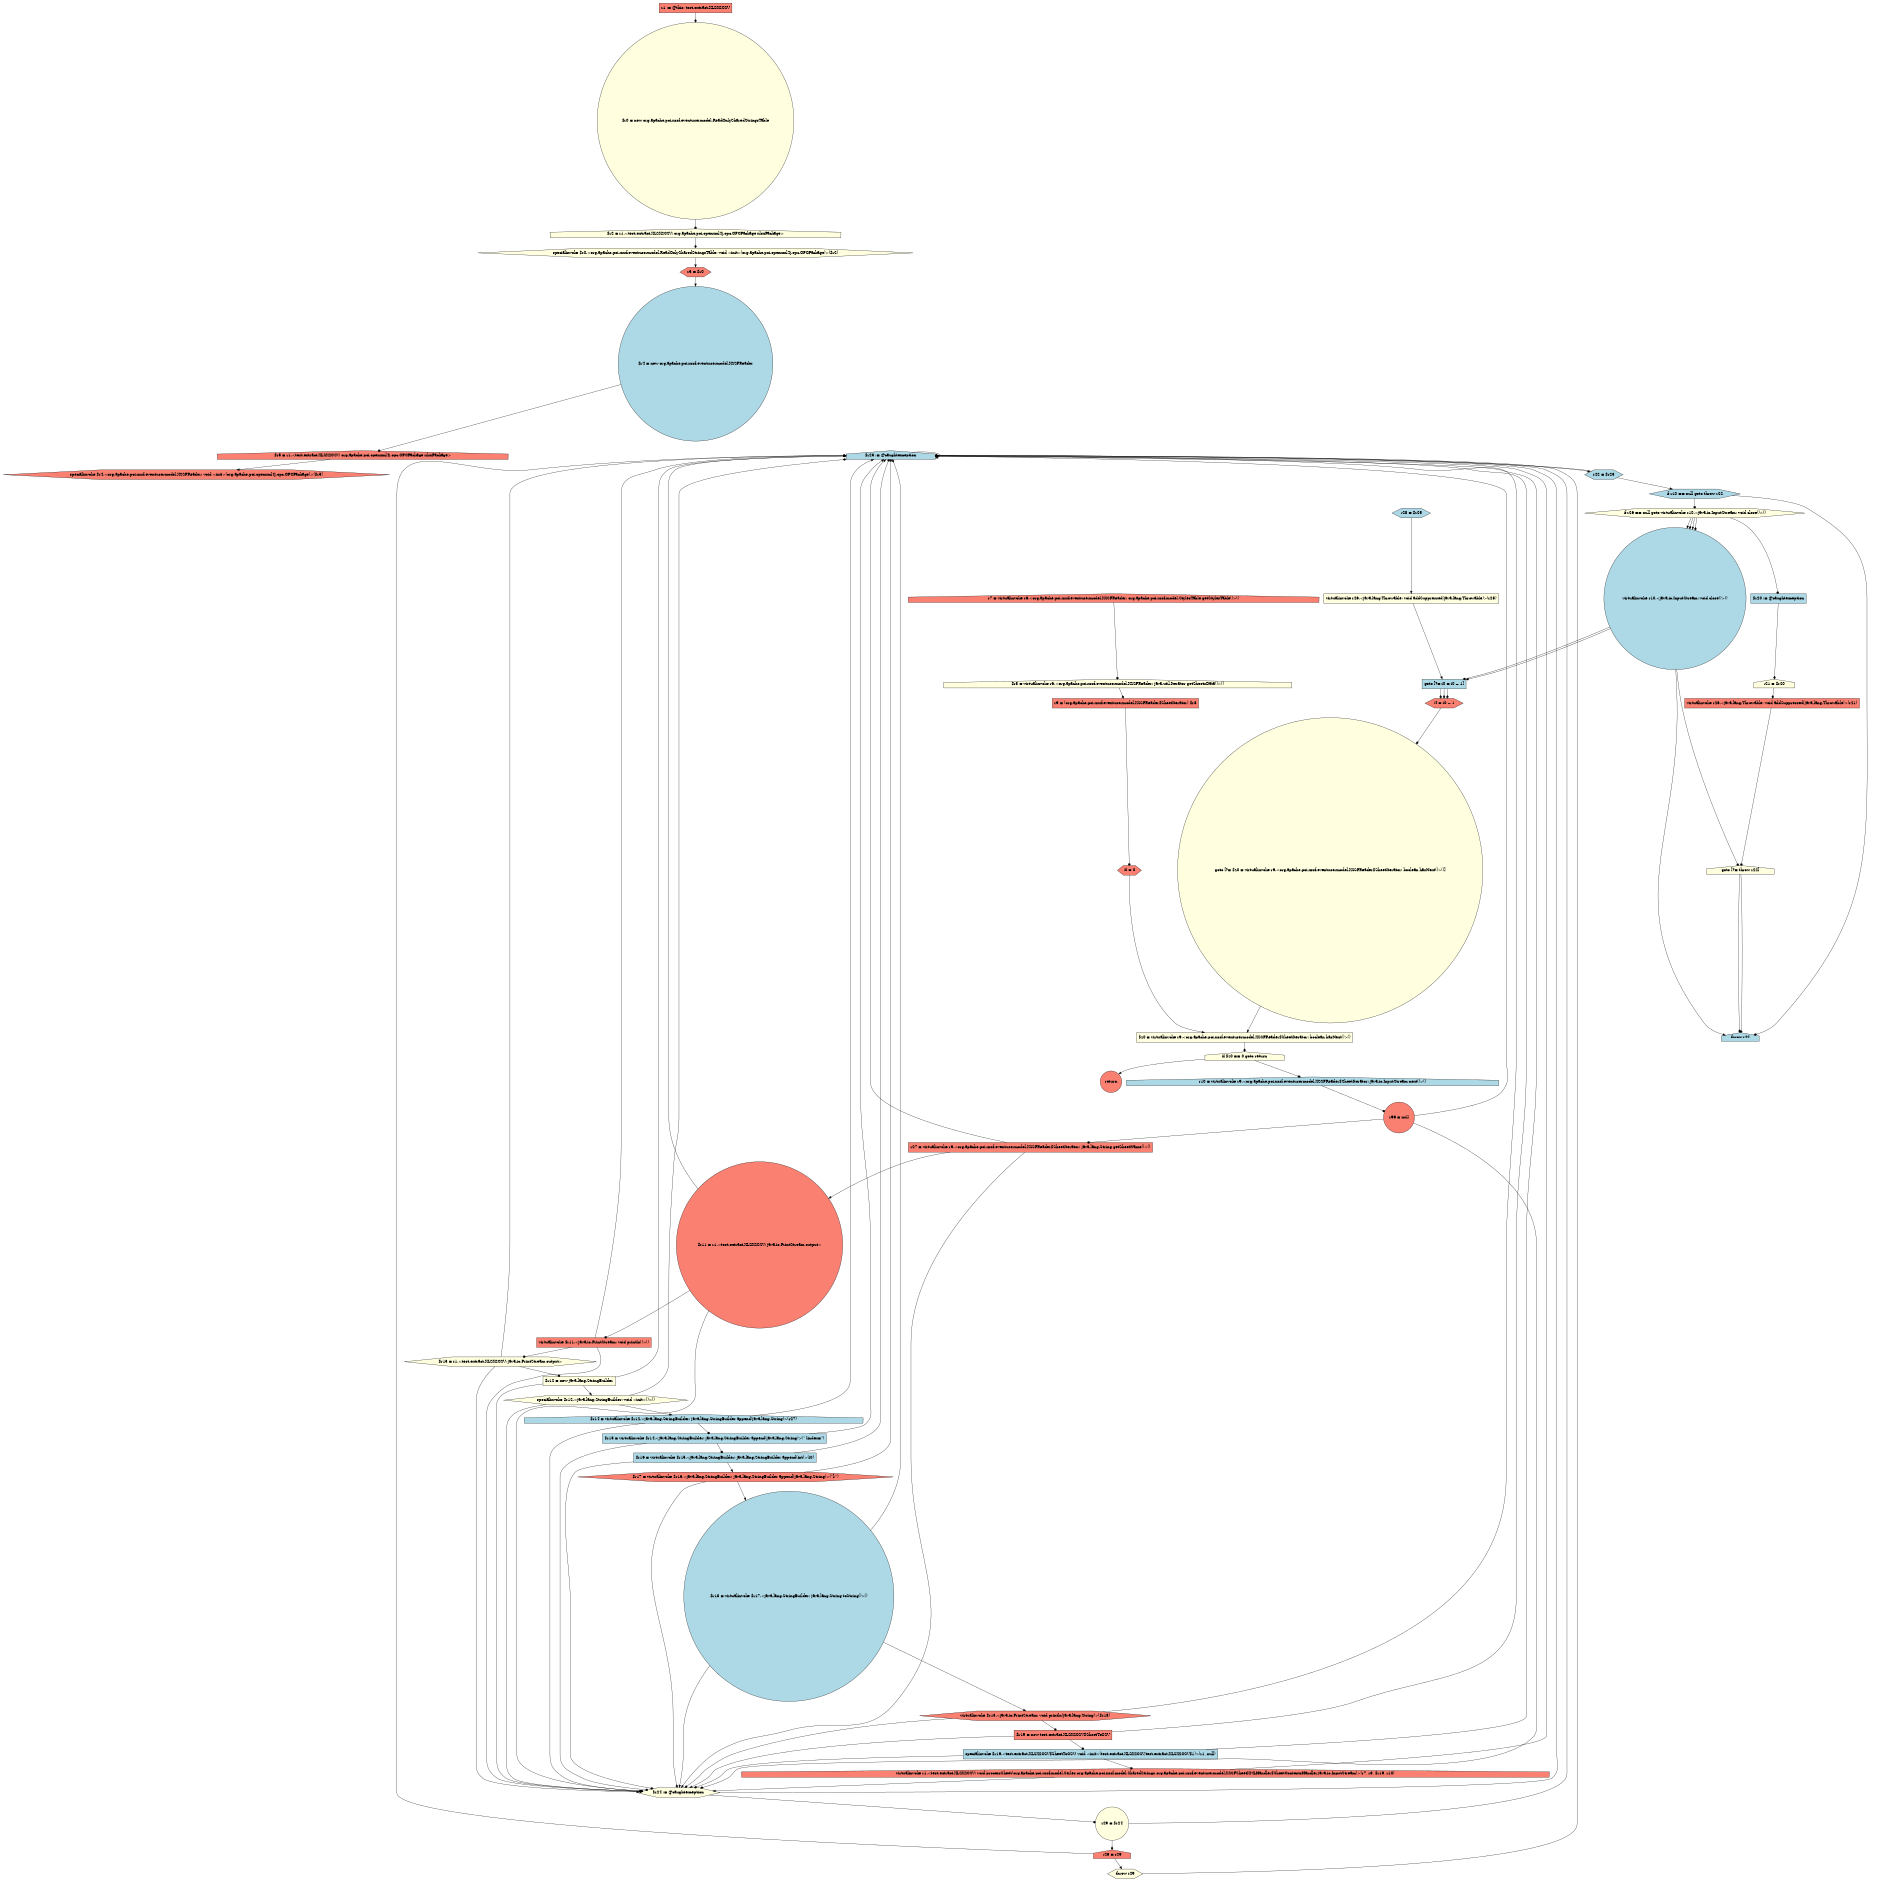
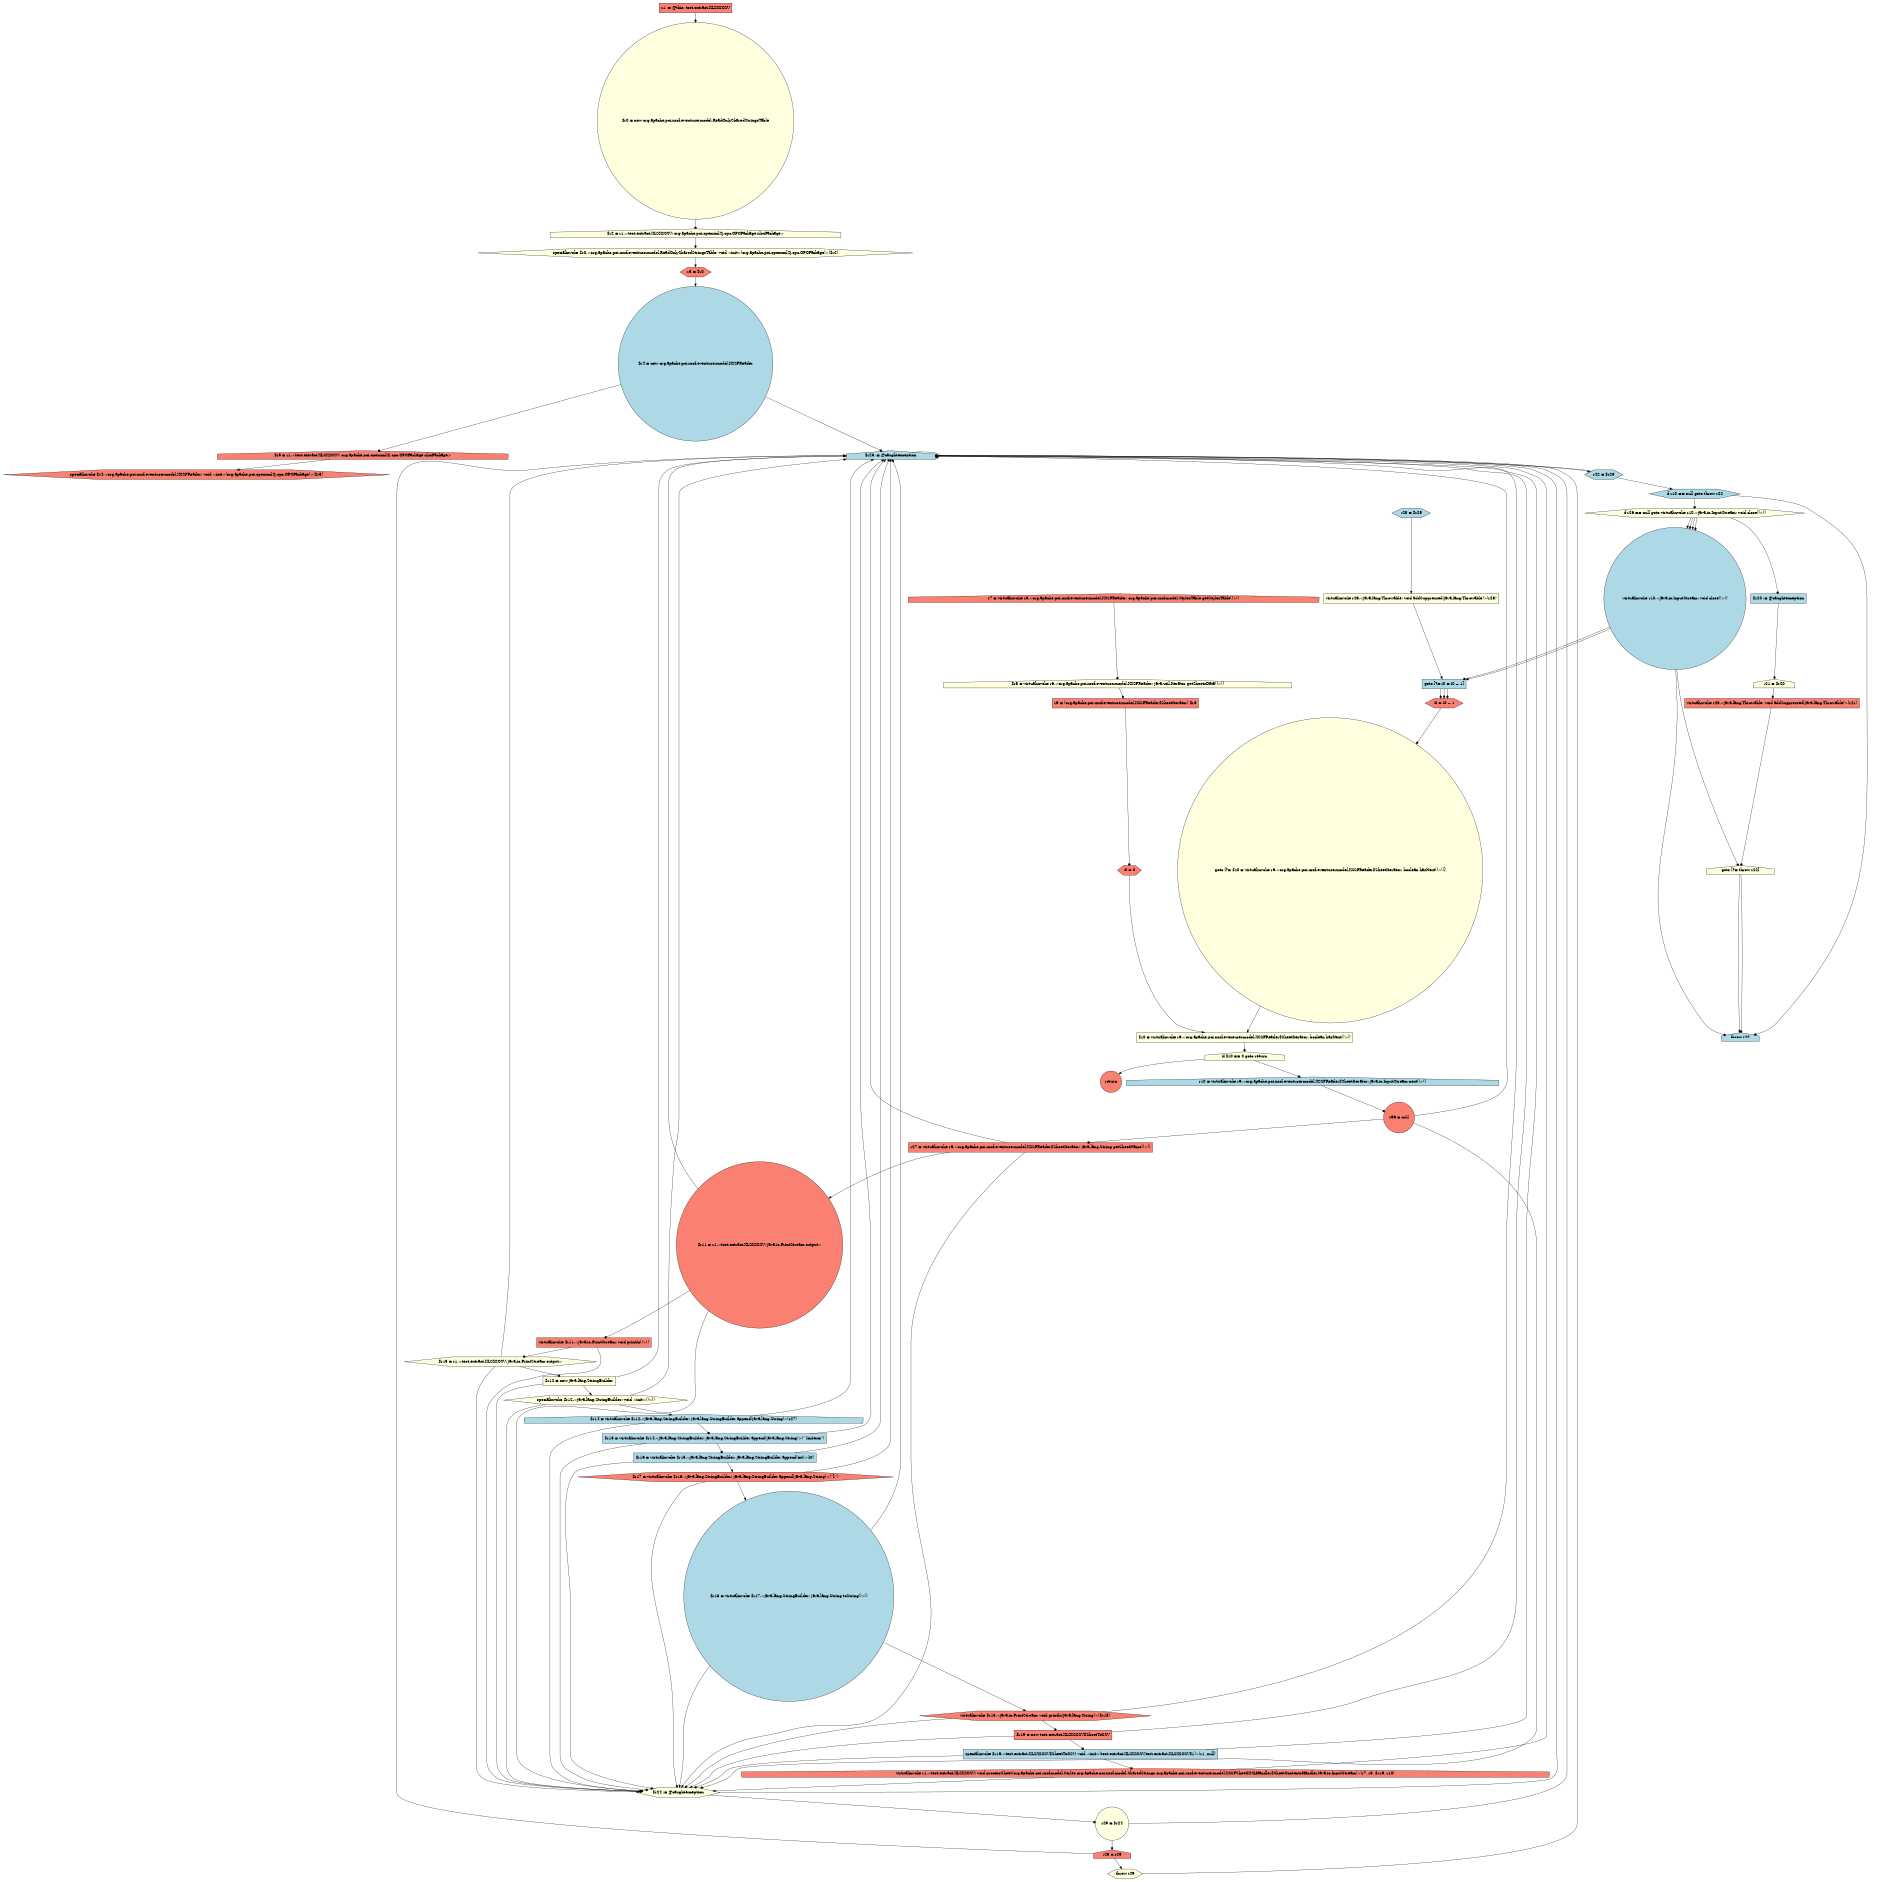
node "i4 = i0 + 1": label "i4 = i0 + 1" -> "i0 = i0 + 1"
edge "virtualinvoke $r11.<java.io.PrintStream: void println()>()" -> "$r23 := @caughtexception": now "$r4 = new org.apache.poi.xssf.eventusermodel.XSSFReader" -> "$r23 := @caughtexception"
edge "virtualinvoke r10.<java.io.InputStream: void close()>()" -> "throw r22": arrowhead normal -> dot
